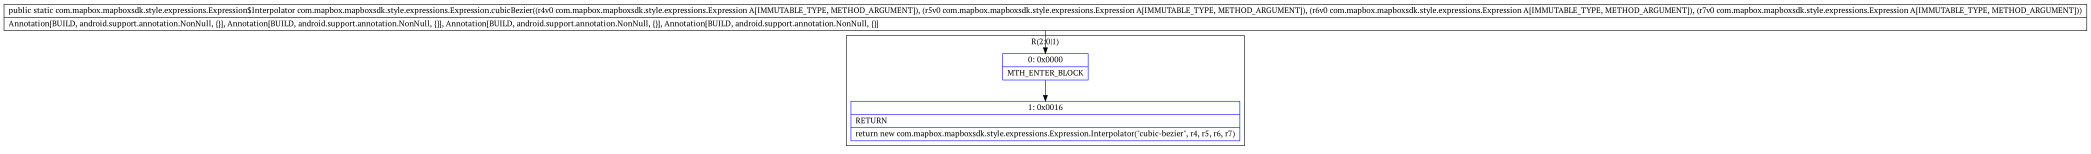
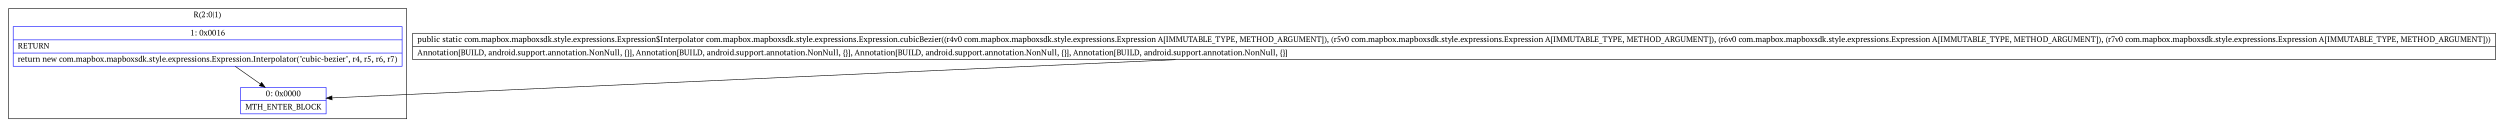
edge "0: 0x0000" -> "1: 0x0016": reversed
